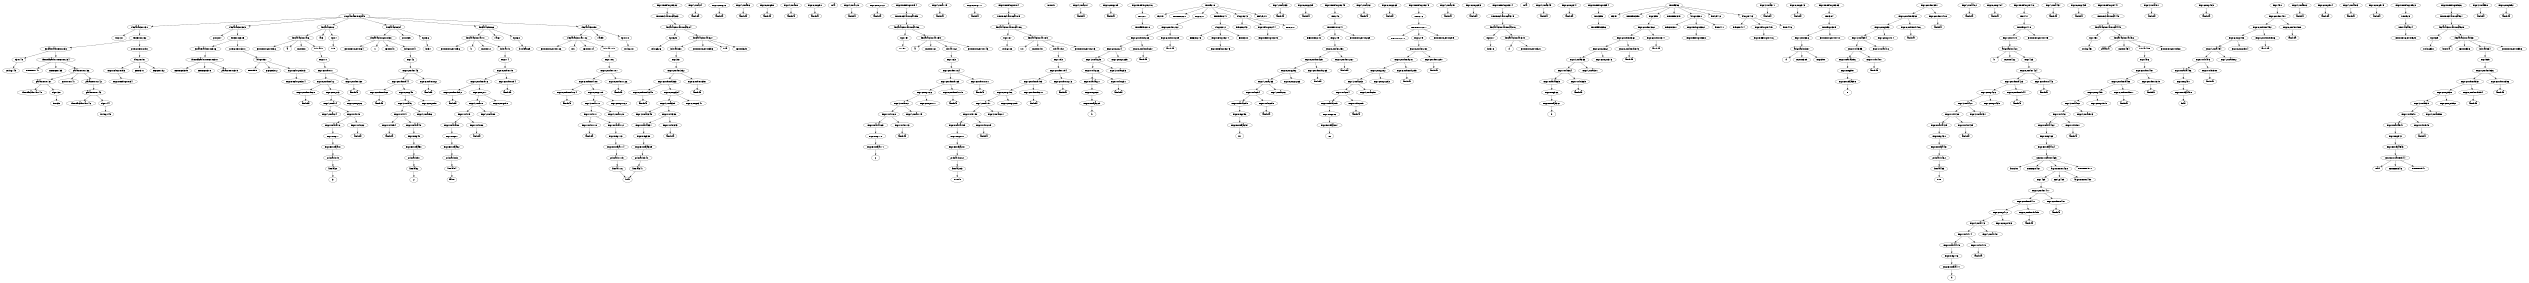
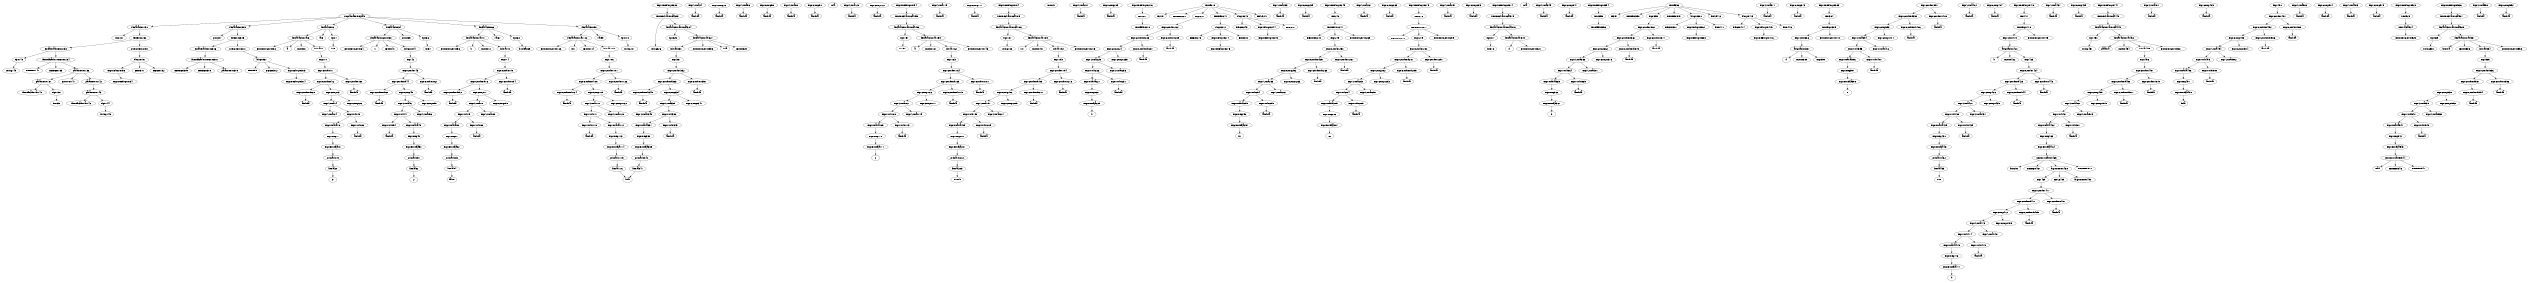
edge "tipo325" -> "string326": now "sentDeclVarLocal323" -> "string326"
edge "exprCondAnd537" -> "exprComp538": removed
